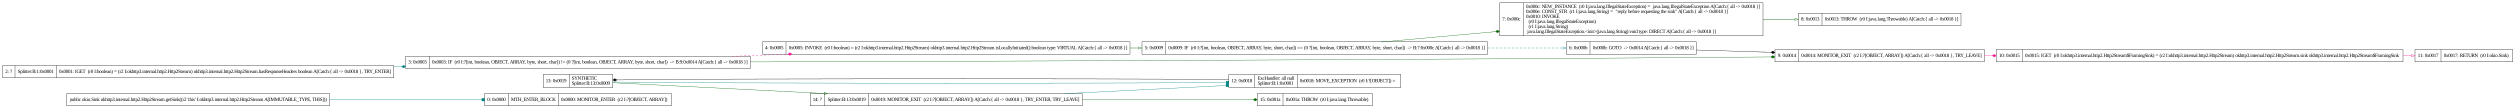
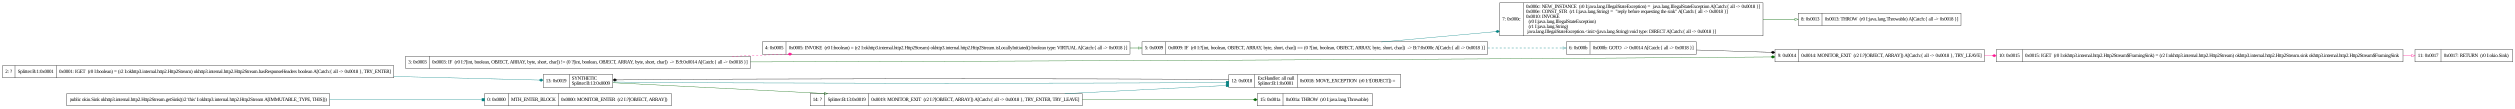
edge "5: 0x0009" -> "7: 0x000c": color darkgreen -> teal
edge "2: ?" -> "3: 0x0003": now "2: ?" -> "13: 0x0019"
